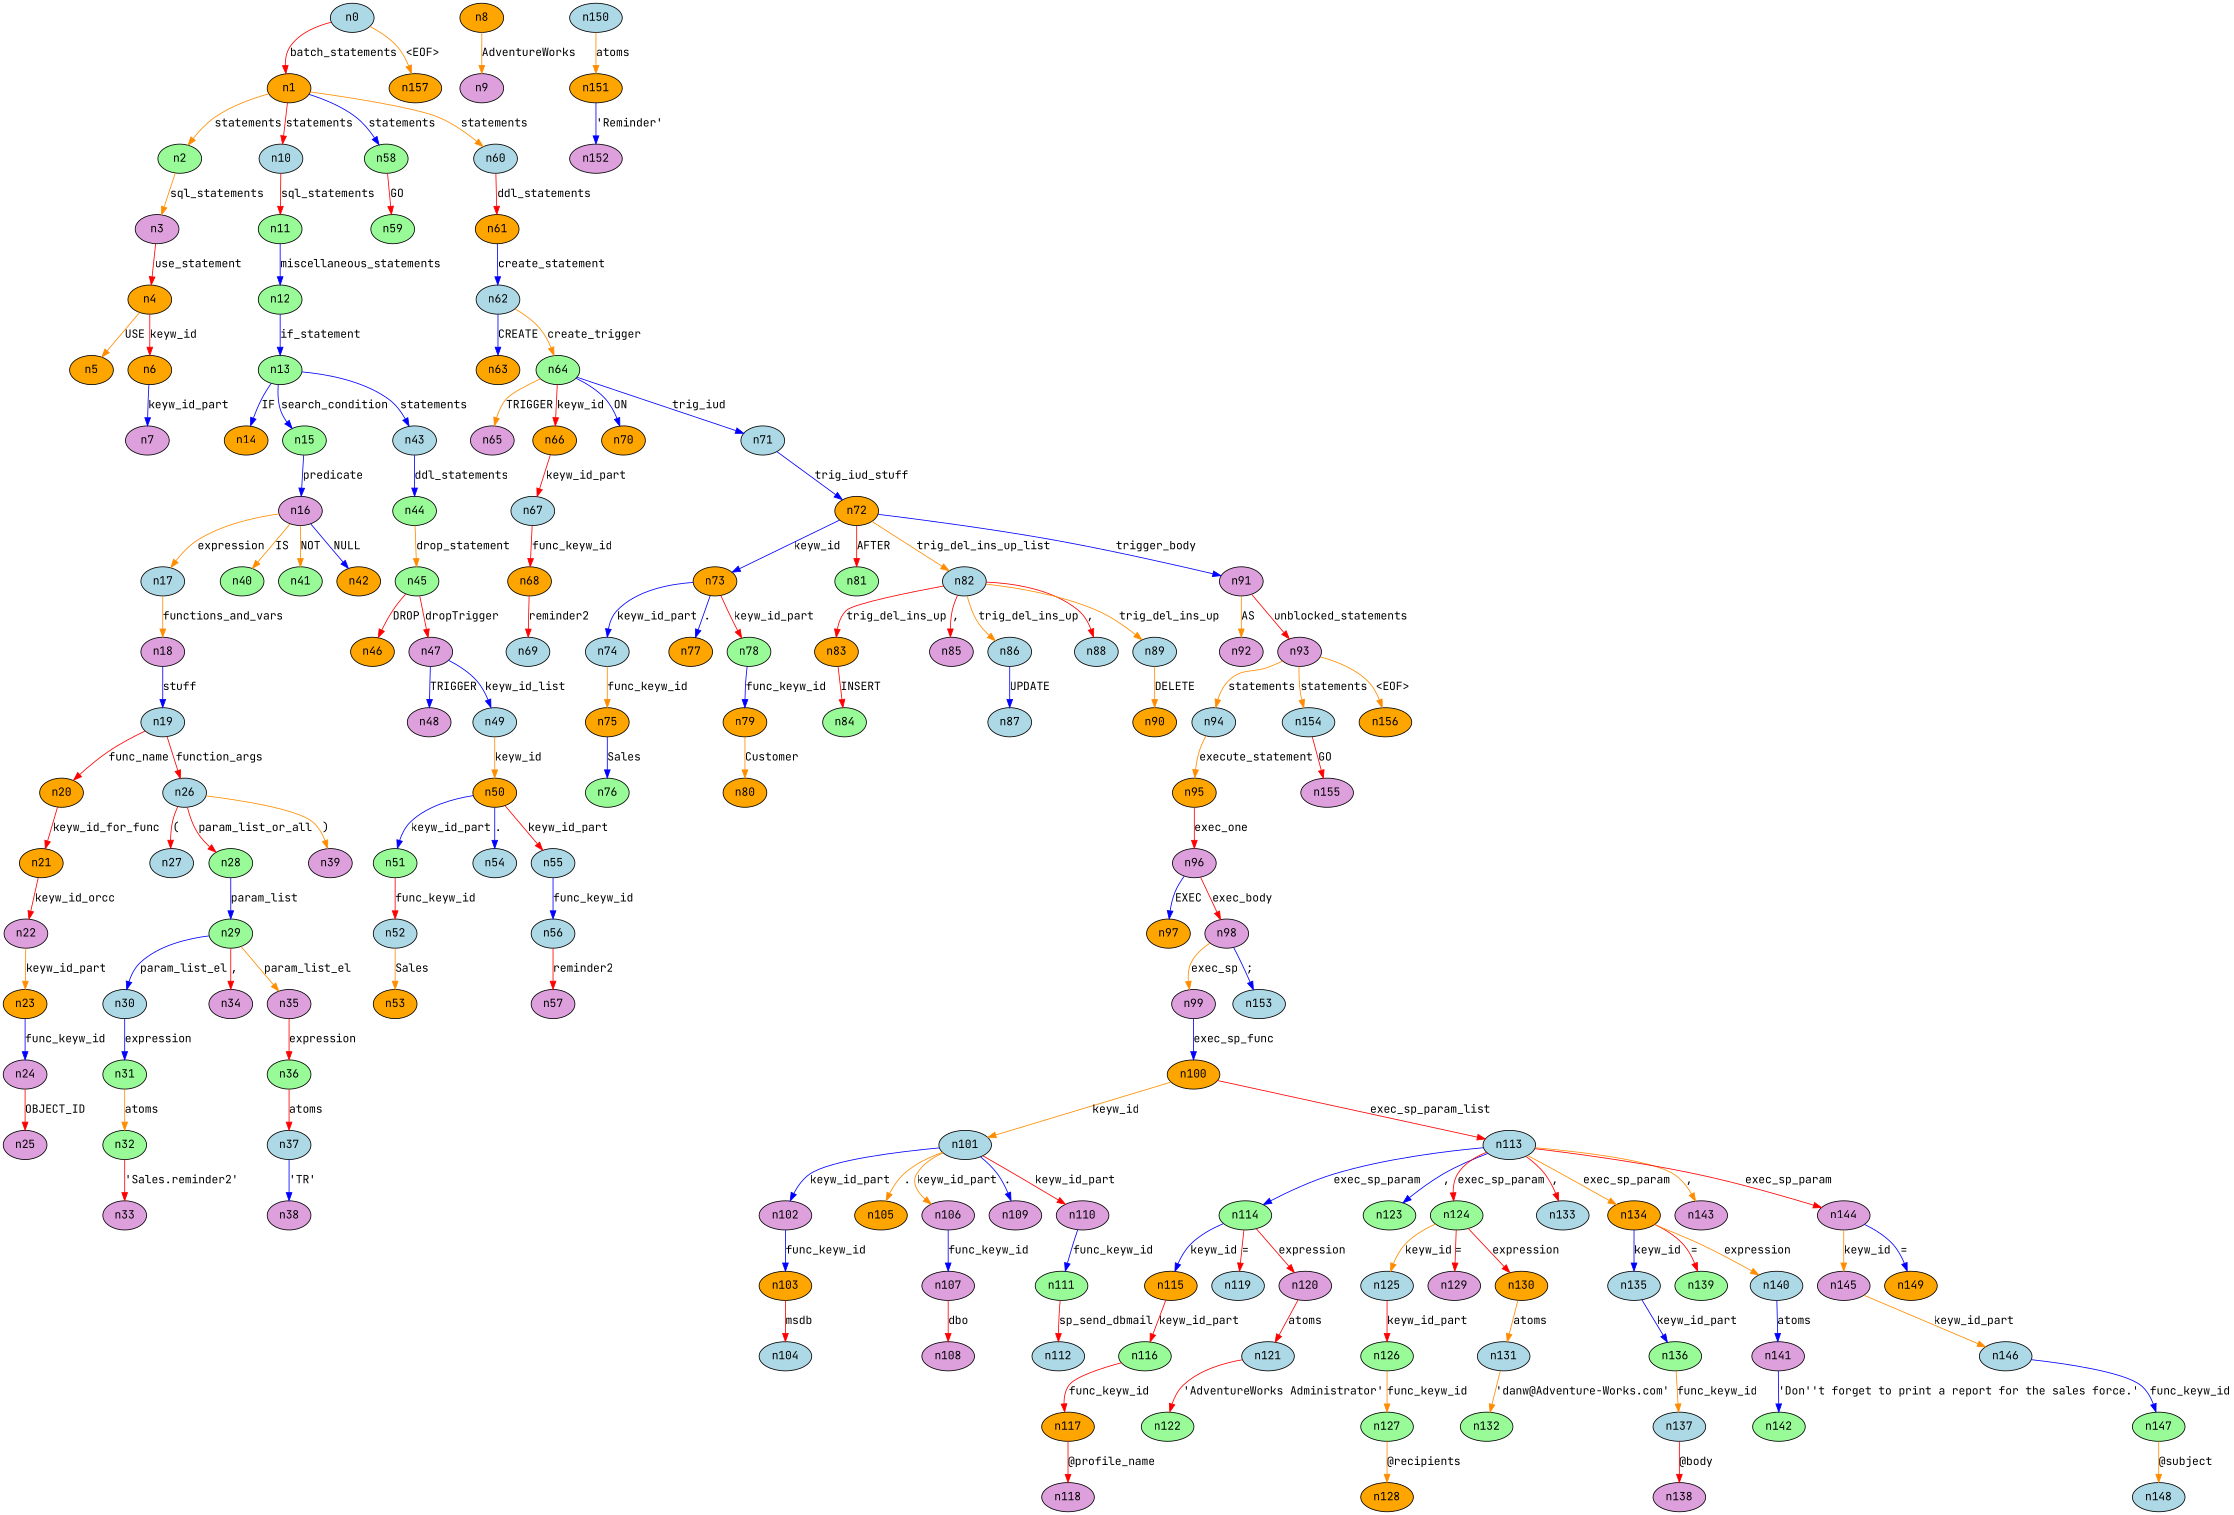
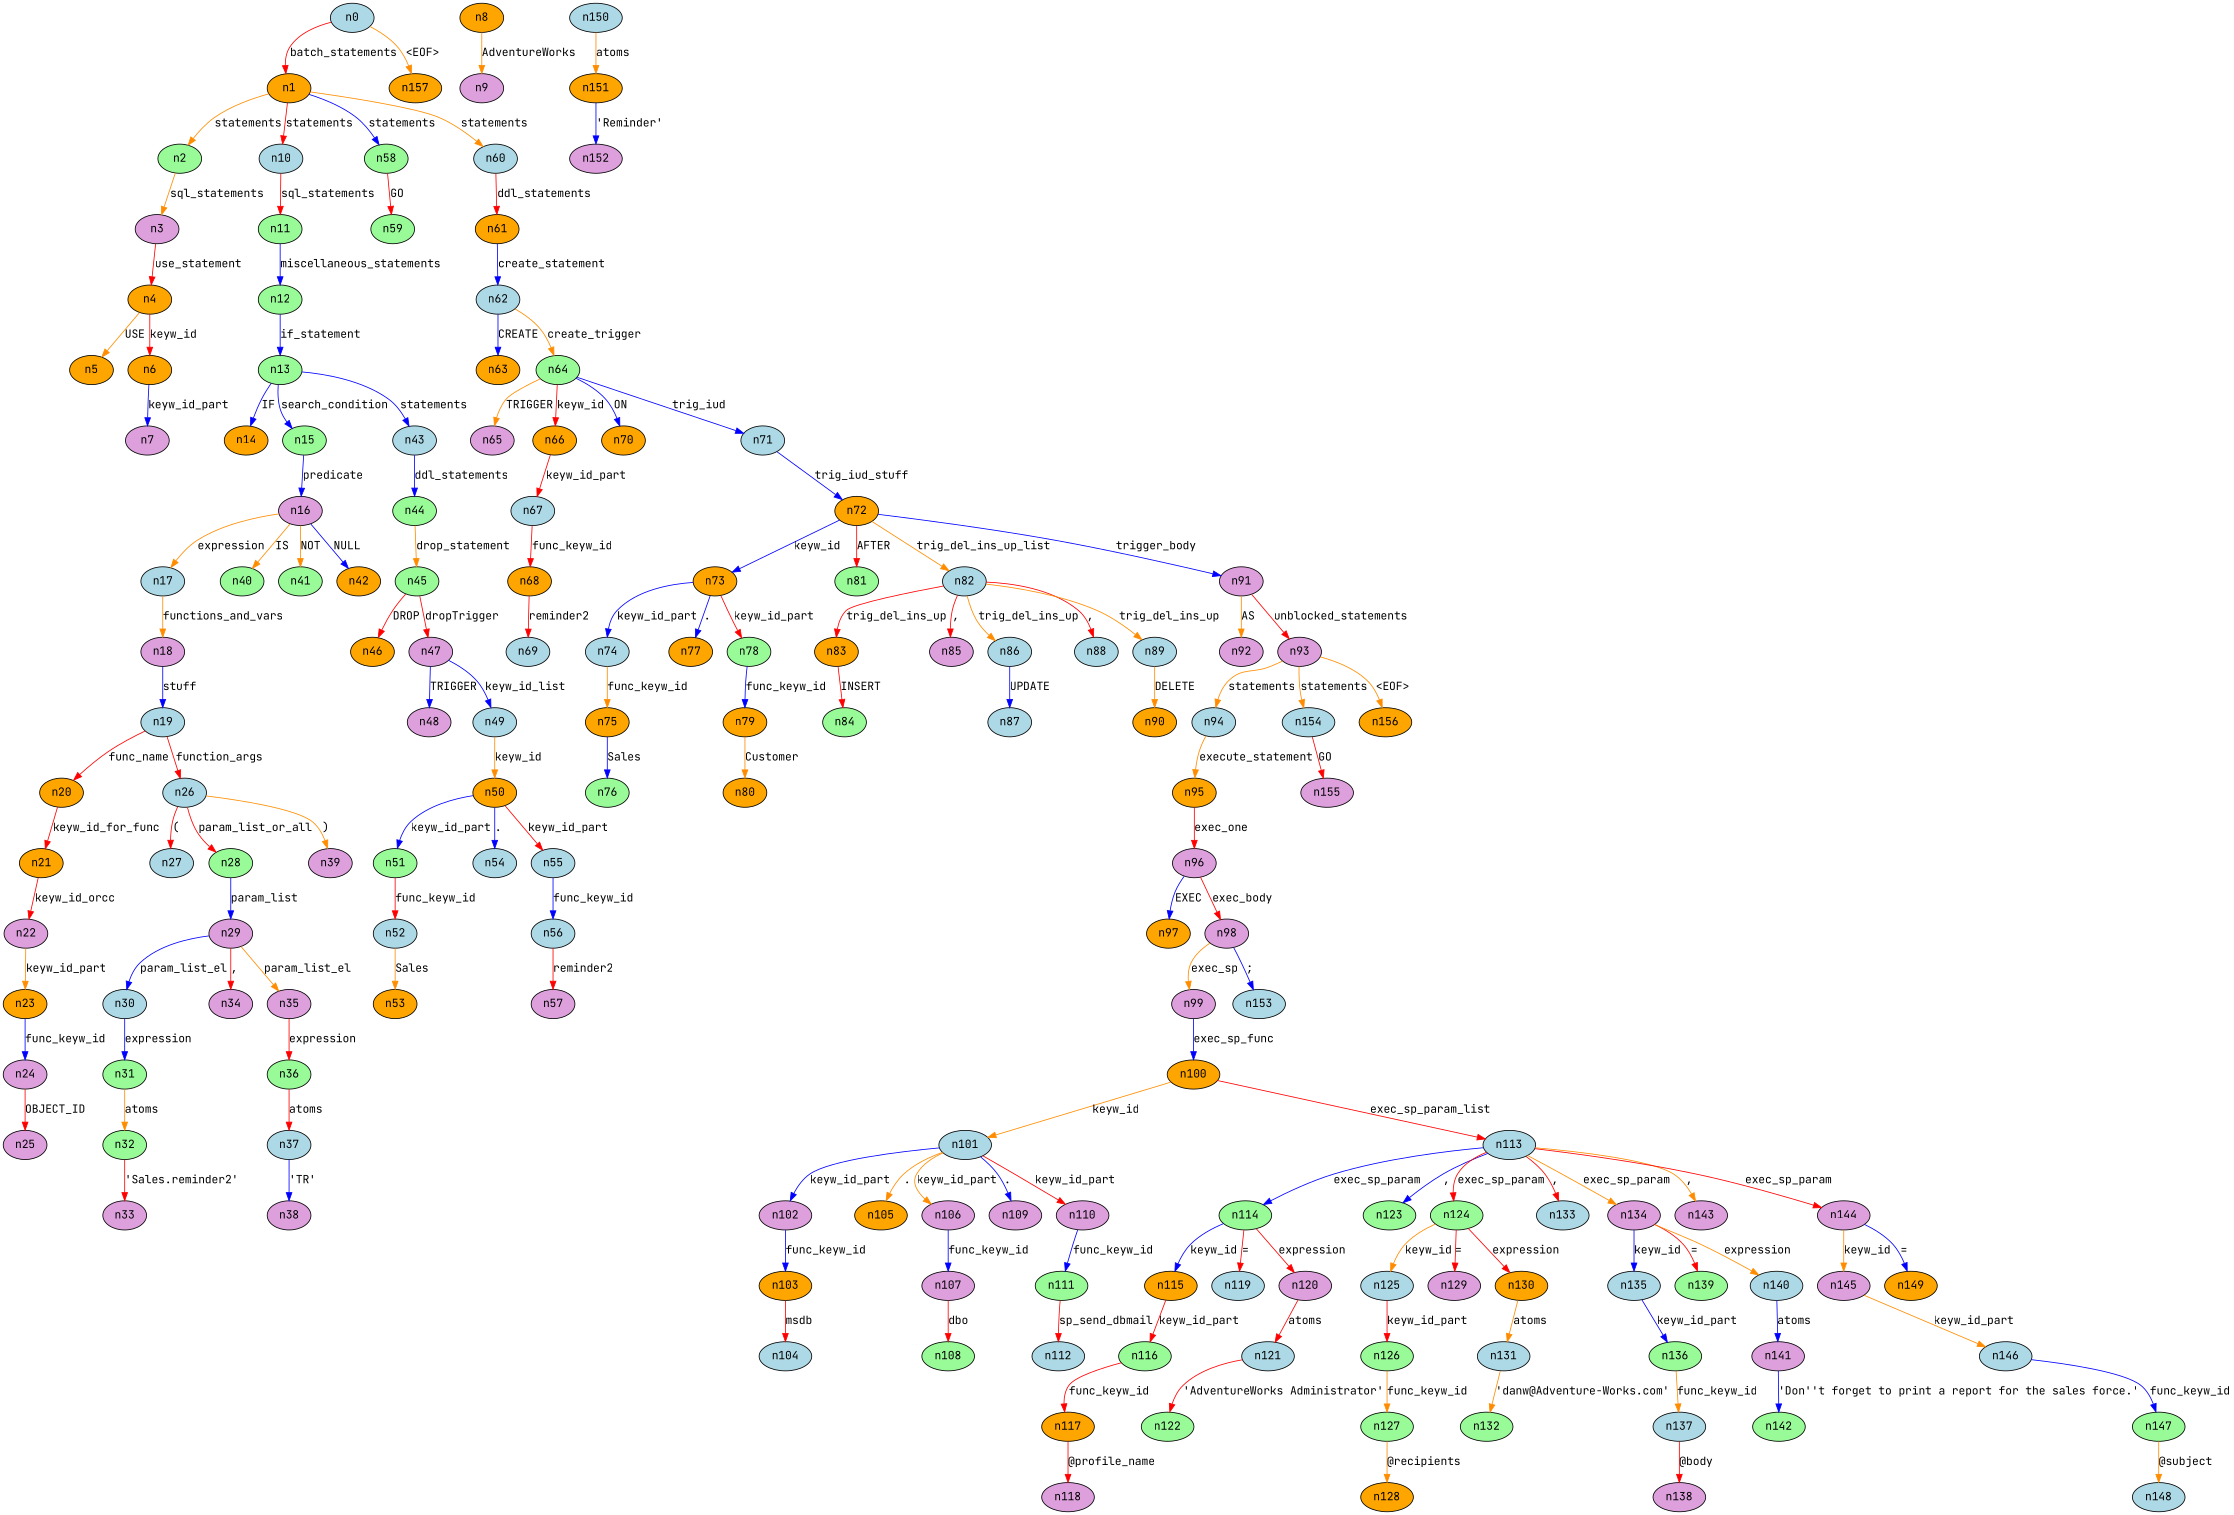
node "n29": fillcolor palegreen -> plum
node "n134": fillcolor orange -> plum
node "n108": fillcolor plum -> palegreen
